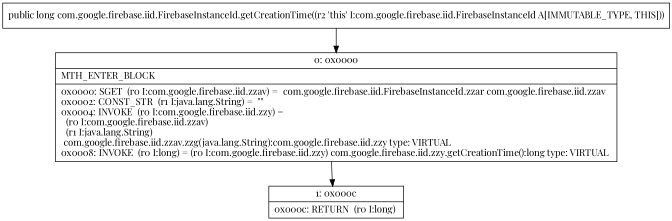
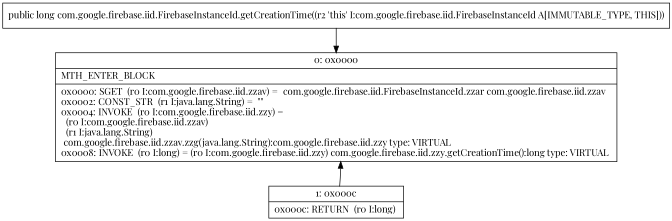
edge "0: 0x0000" -> "1: 0x000c": reversed
